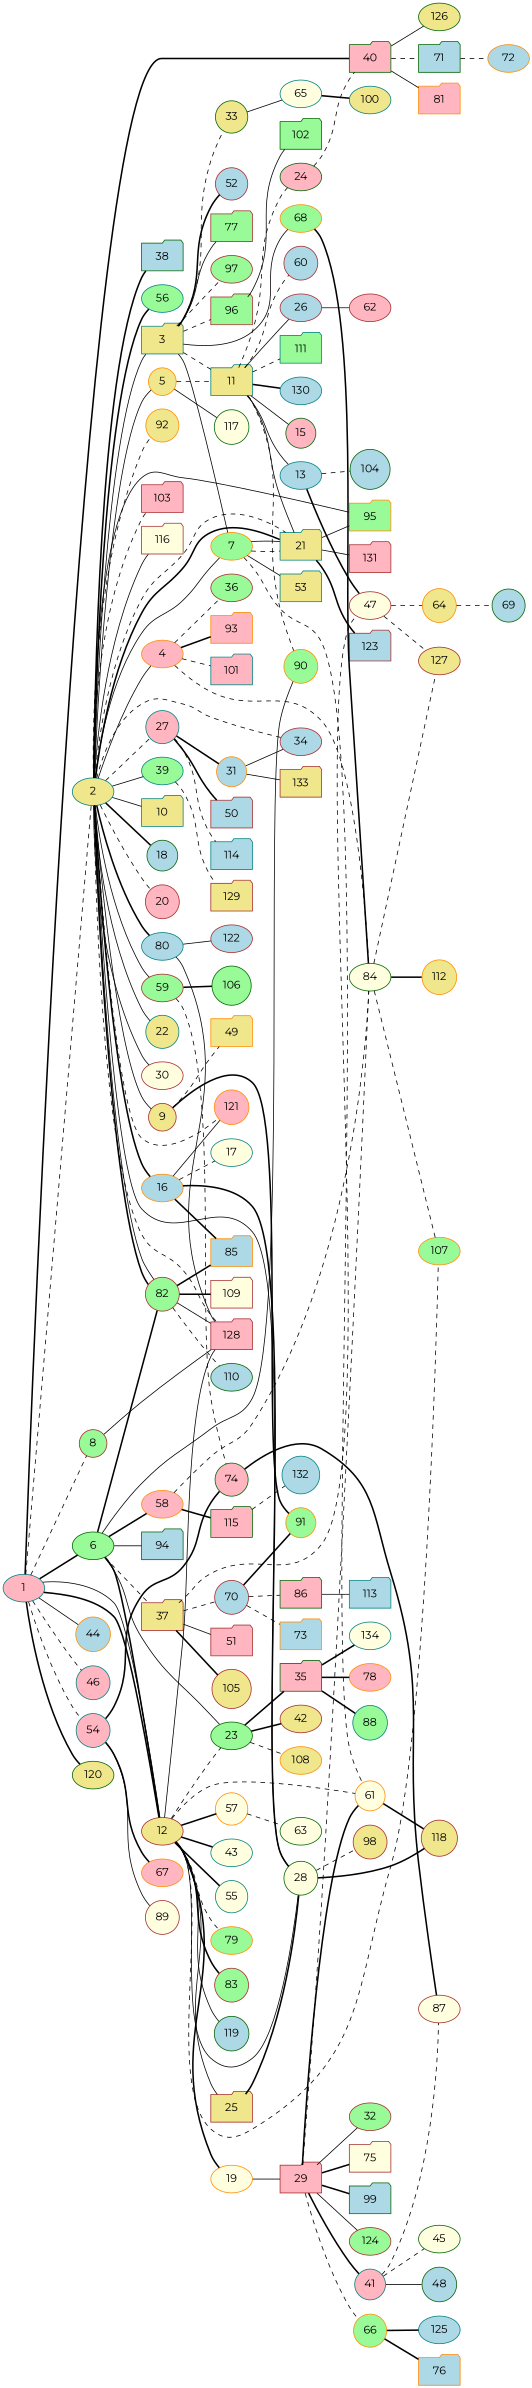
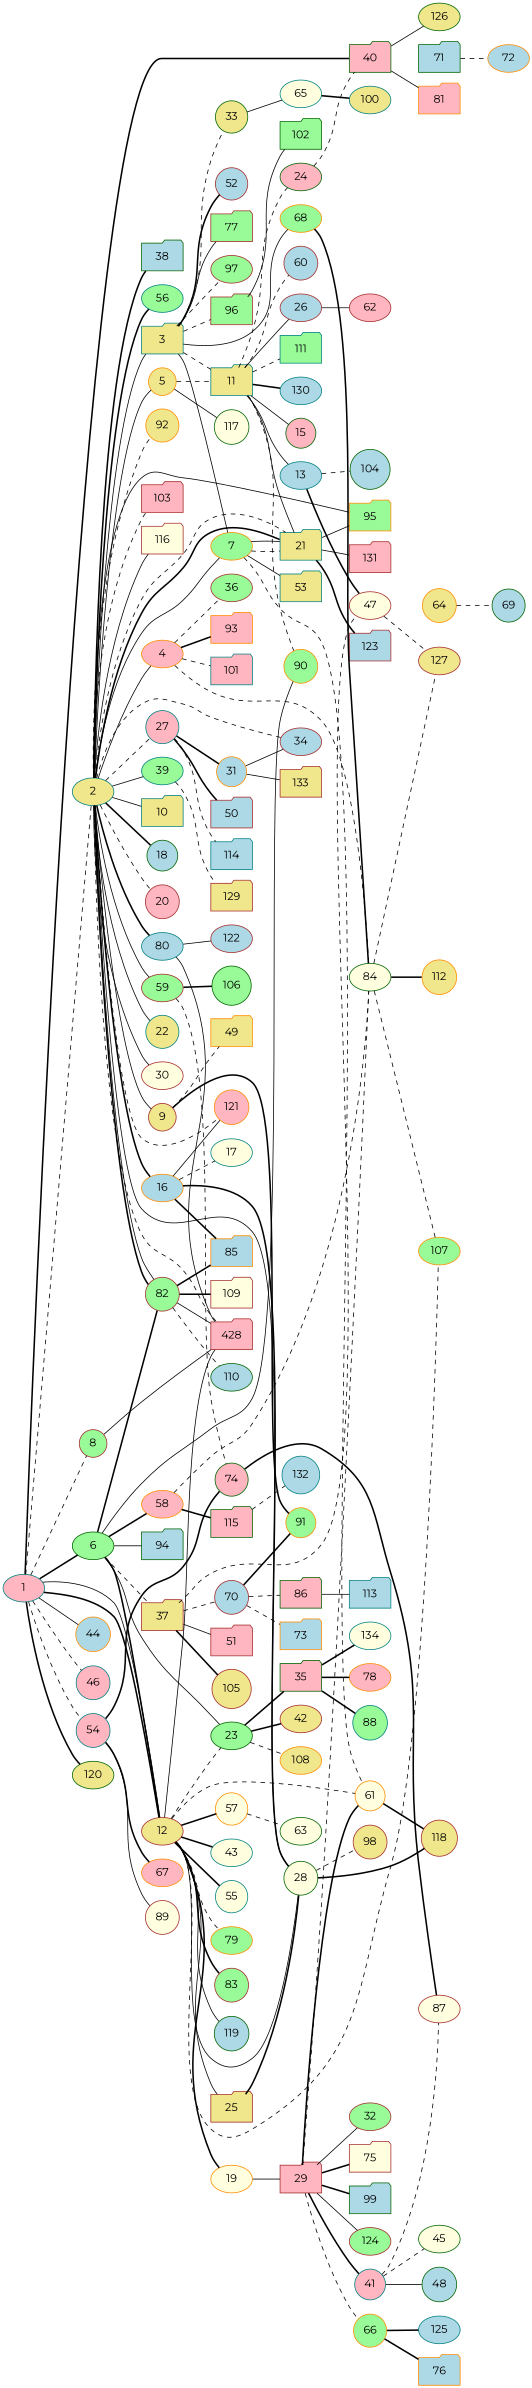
edge "40" -- "71": removed
edge "47" -- "64": removed
node "128": label "128" -> "428"
